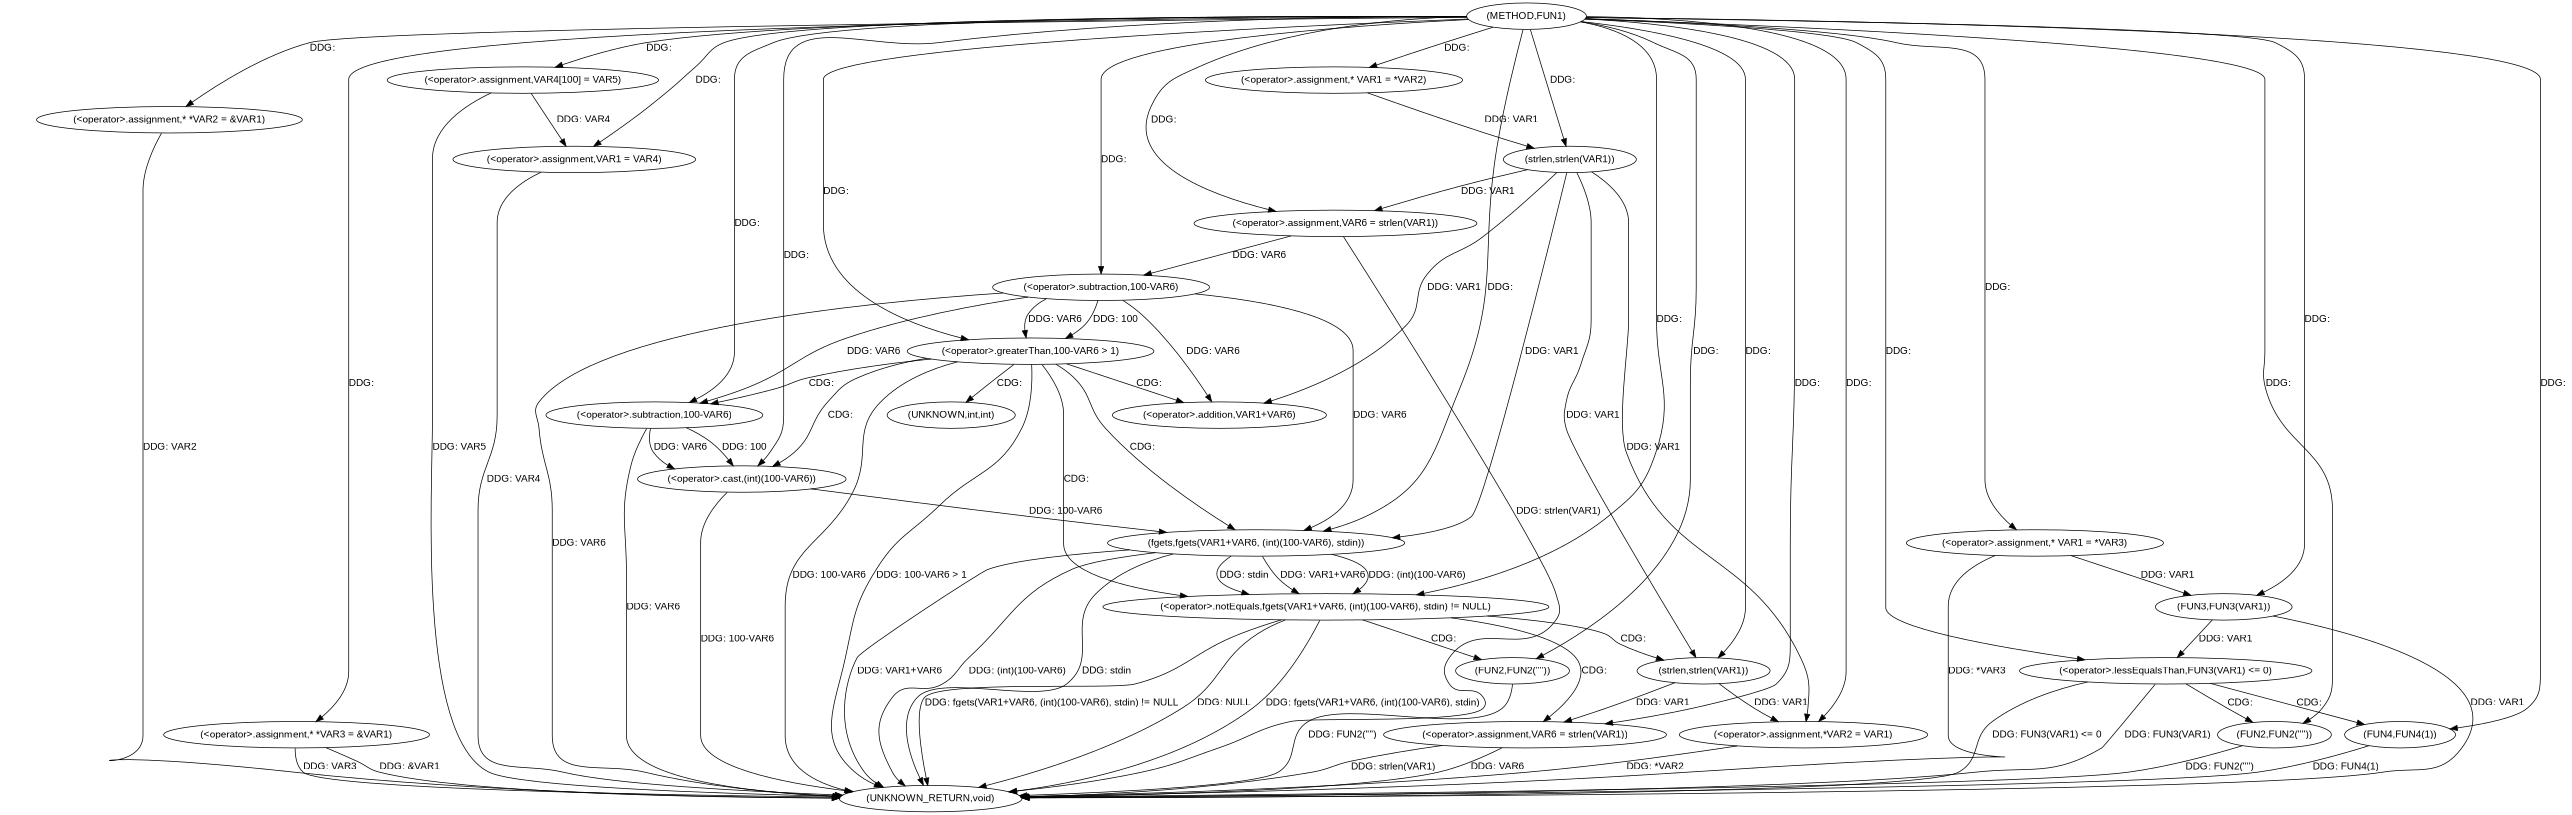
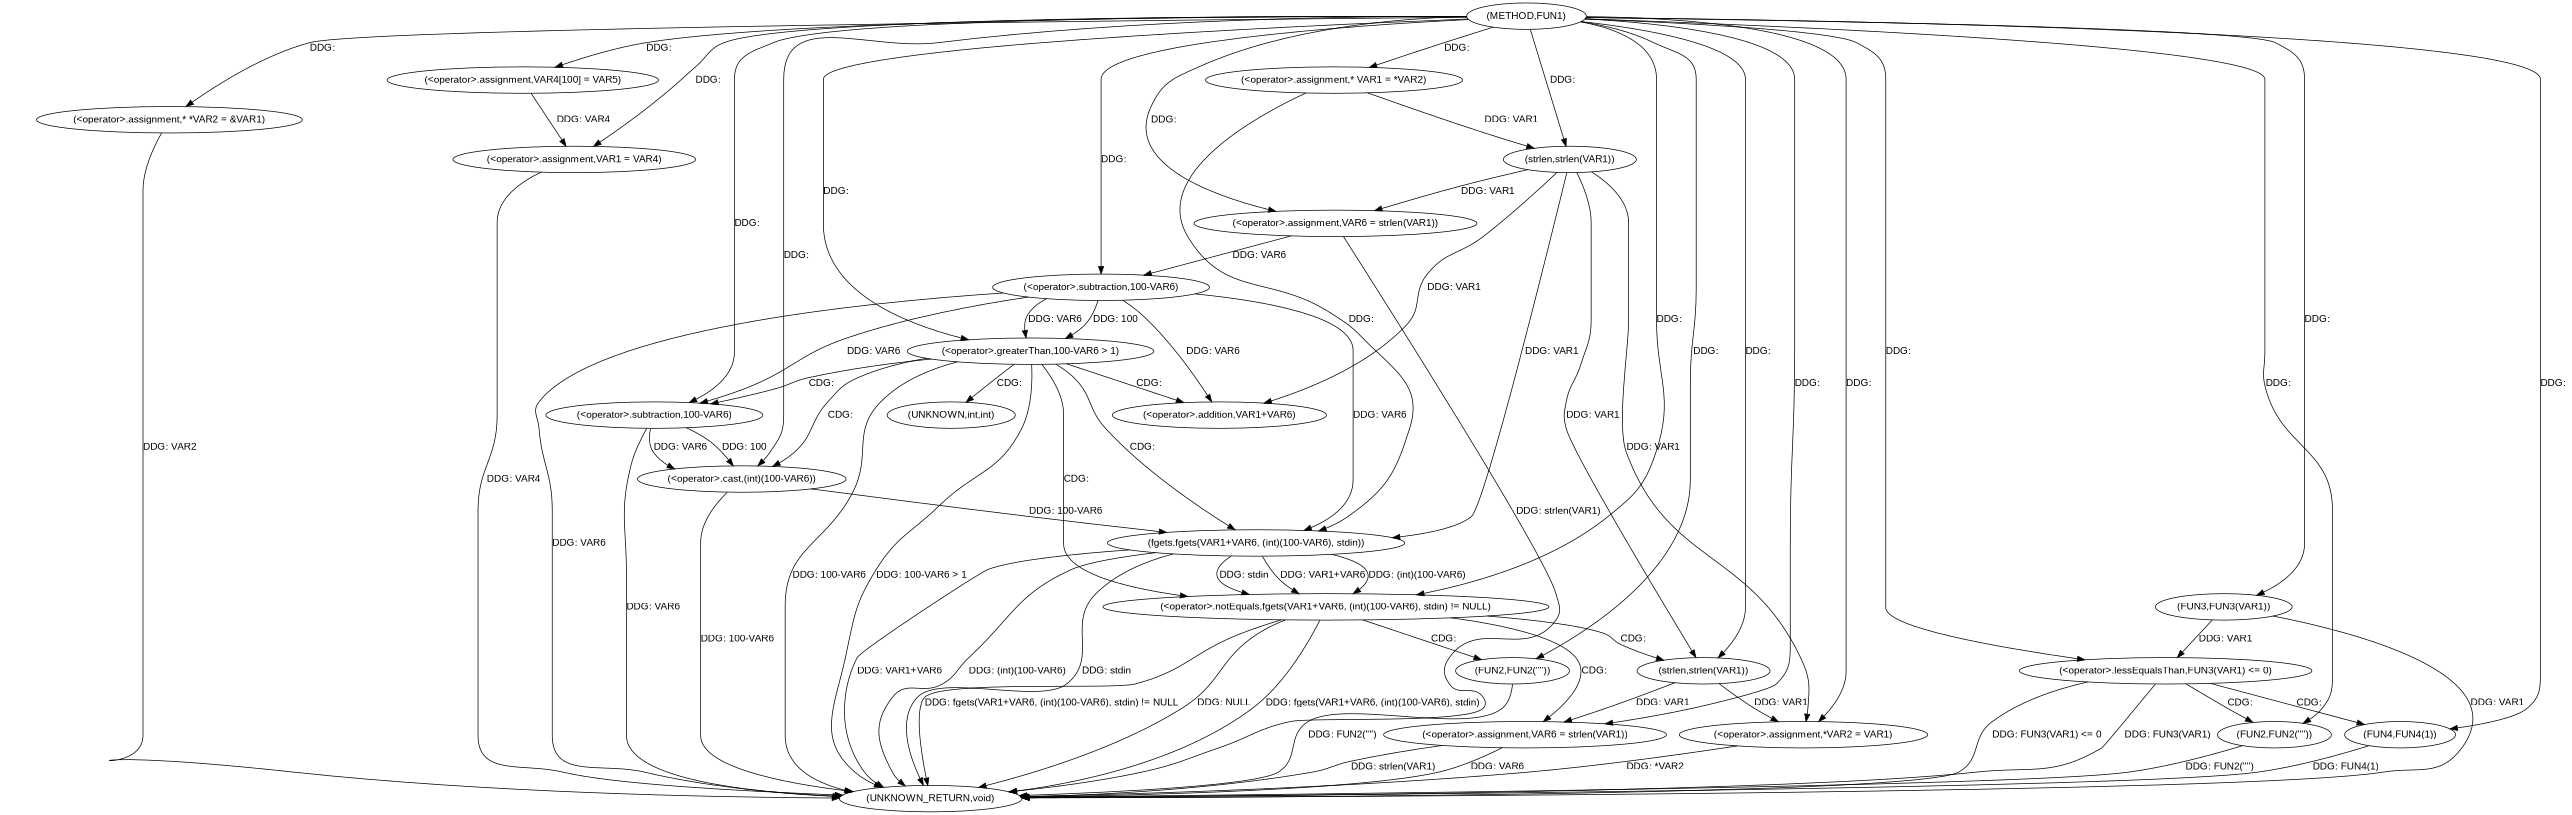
edge "(METHOD,FUN1)" -> "(fgets,fgets(VAR1+VAR6, (int)(100-VAR6), stdin))": now "(<operator>.assignment,* VAR1 = *VAR2)" -> "(fgets,fgets(VAR1+VAR6, (int)(100-VAR6), stdin))"
node "(<operator>.assignment,* VAR1 = *VAR3)": removed
edge "(<operator>.assignment,VAR4[100] = VAR5)" -> "(UNKNOWN_RETURN,void)": removed, label "DDG: VAR5"
node "(<operator>.assignment,* *VAR3 = &VAR1)": removed
